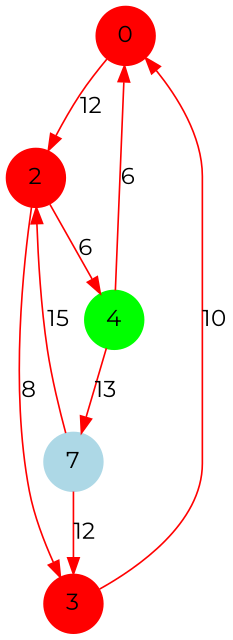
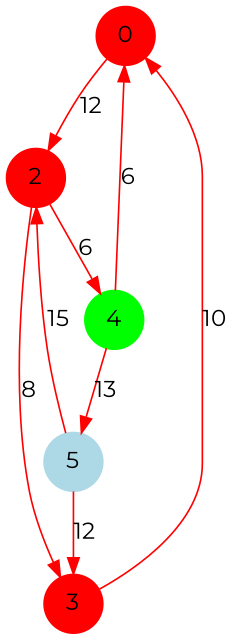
node "7": label "7" -> "5"
